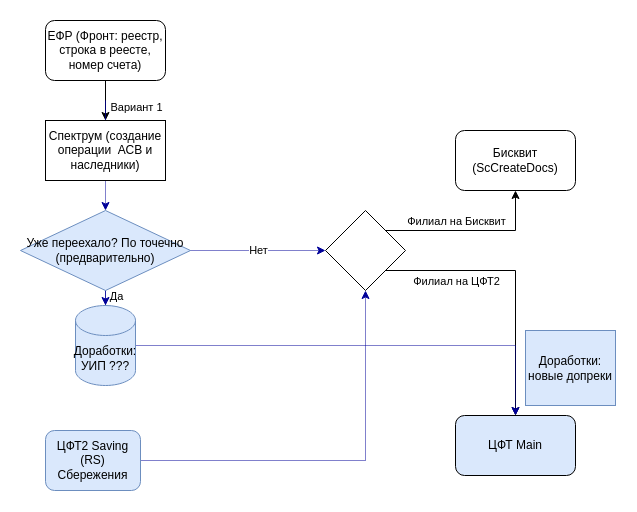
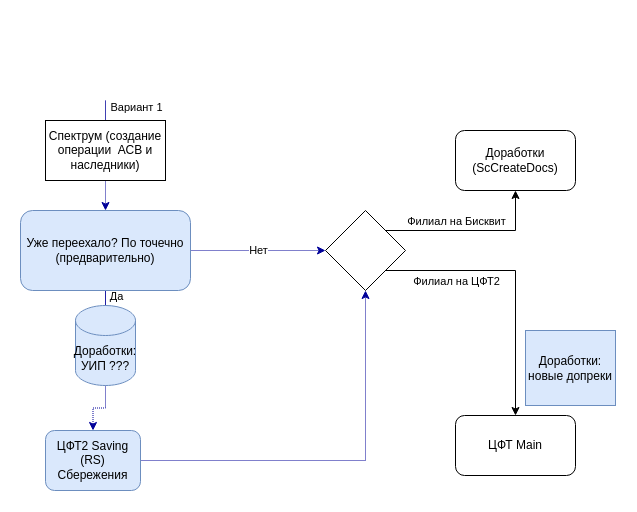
node "ЕФР (Фронт: реестр, строка в реесте, номер счета)": removed
edge "ЕФР (Фронт: реестр, строка в реесте, номер счета)" -> "Спектрум (создание операции АСВ и наследники)": removed
node "Бисквит (ScCreateDocs)": label "Бисквит (ScCreateDocs)" -> "Доработки (ScCreateDocs)"
node "Уже переехало? По точечно (предварительно)": shape diamond -> rounded rectangle
edge "Уже переехало? По точечно (предварительно)" -> "Доработки: УИП ???": arrowhead classic -> none
edge "Доработки: УИП ???" -> "ЦФТ Main": now "Доработки: УИП ???" -> "ЦФТ2 Saving (RS) Сбережения"
node "ЦФТ Main": fillcolor #dae8fc -> #ffffff
